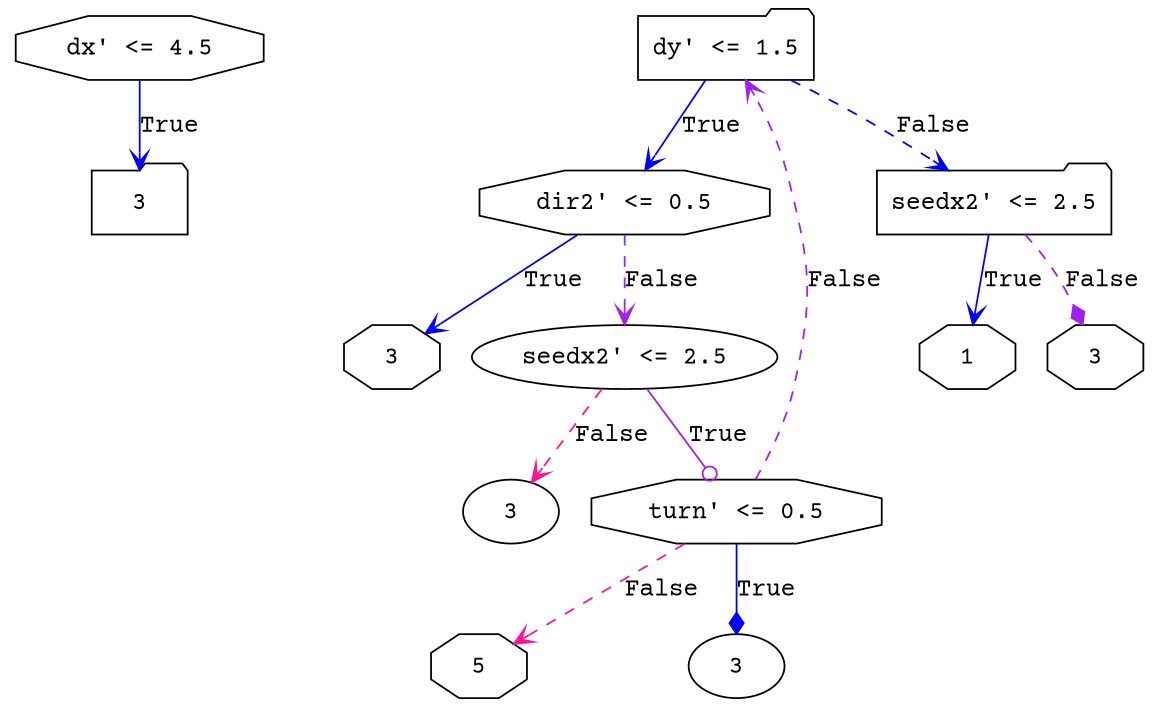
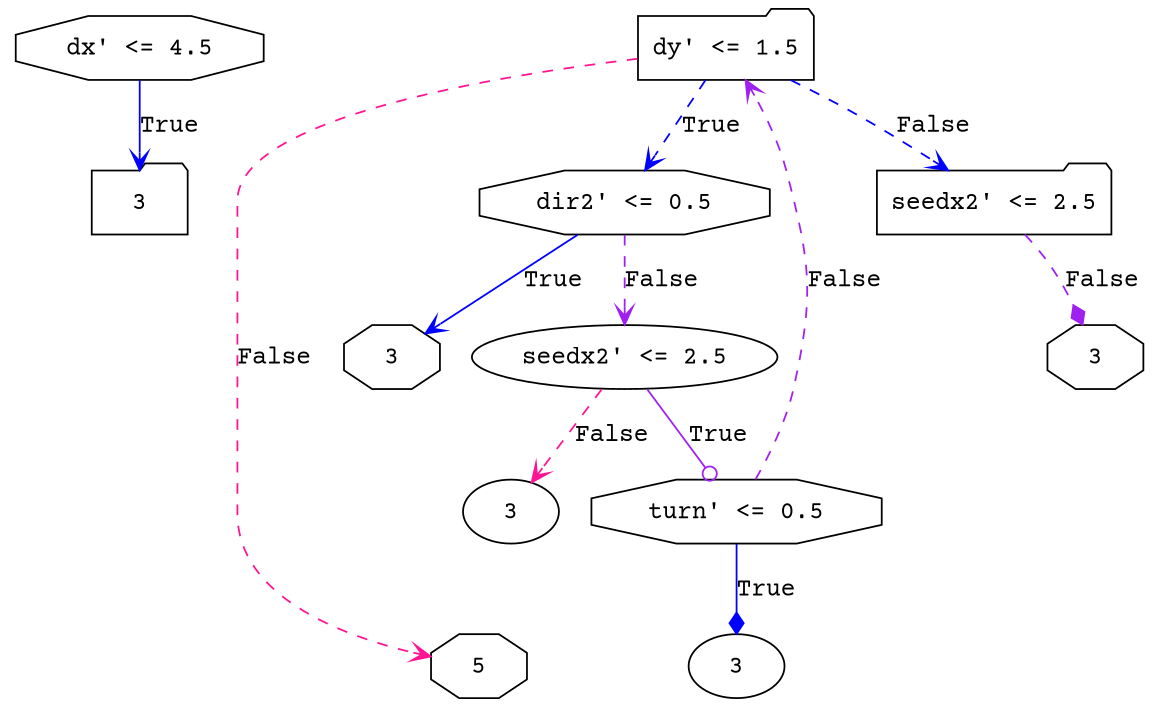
edge "dy' <= 1.5" -> "dir2' <= 0.5": style solid -> dashed
node "1": removed
edge "turn' <= 0.5" -> "5": now "dy' <= 1.5" -> "5"
